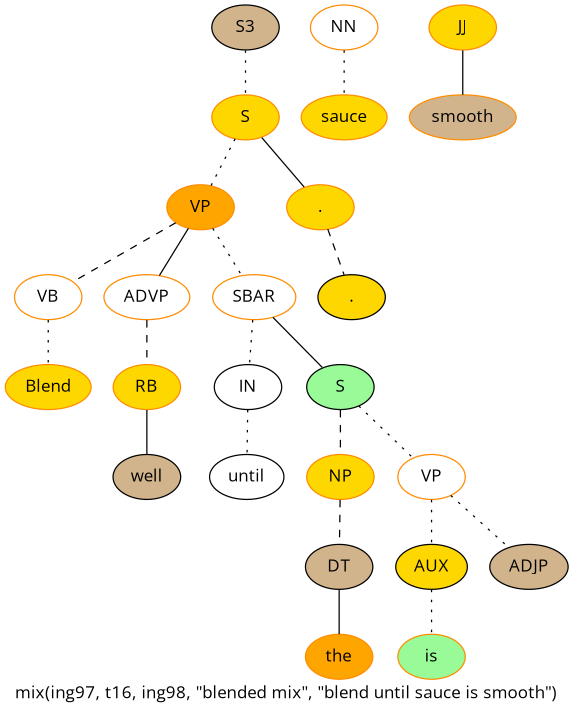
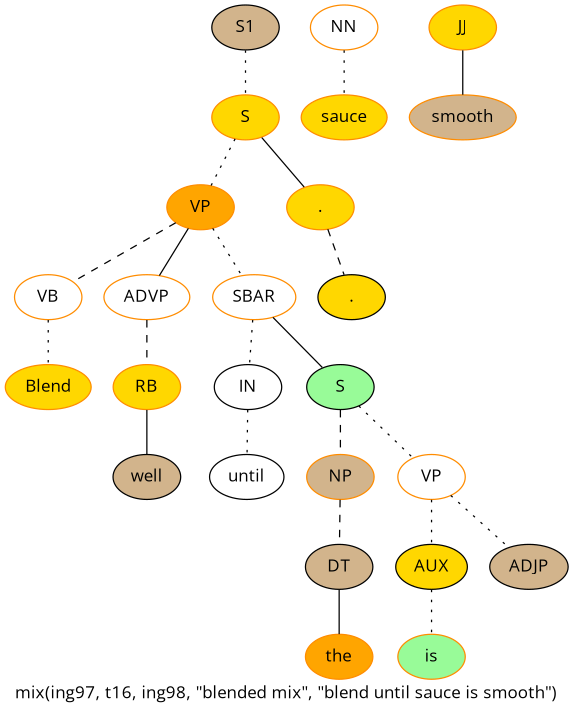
node "S3": label "S3" -> "S1"
node "NP": fillcolor gold -> tan
